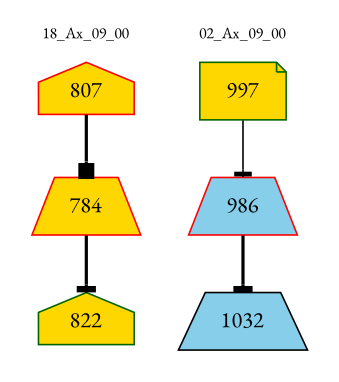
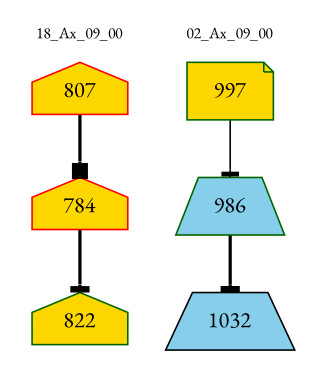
node "784": shape trapezium -> house
node "986": color red -> darkgreen
